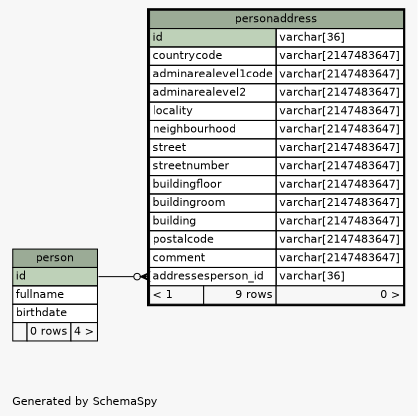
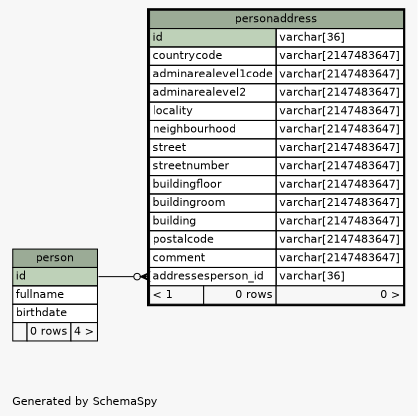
node "personaddress": text "9 rows" -> "0 rows"
